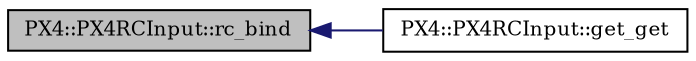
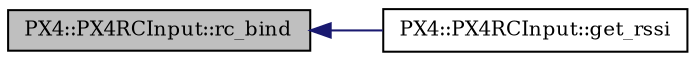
node "PX4::PX4RCInput::get_get": label "PX4::PX4RCInput::get_get" -> "PX4::PX4RCInput::get_rssi"
